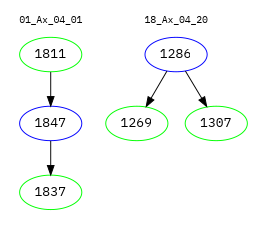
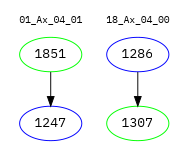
cluster "18_Ax_04_20": label "18_Ax_04_20" -> "18_Ax_04_00"
node "1811": label "1811" -> "1851"
node "1847": label "1847" -> "1247"
node "1269": removed
node "1837": removed
